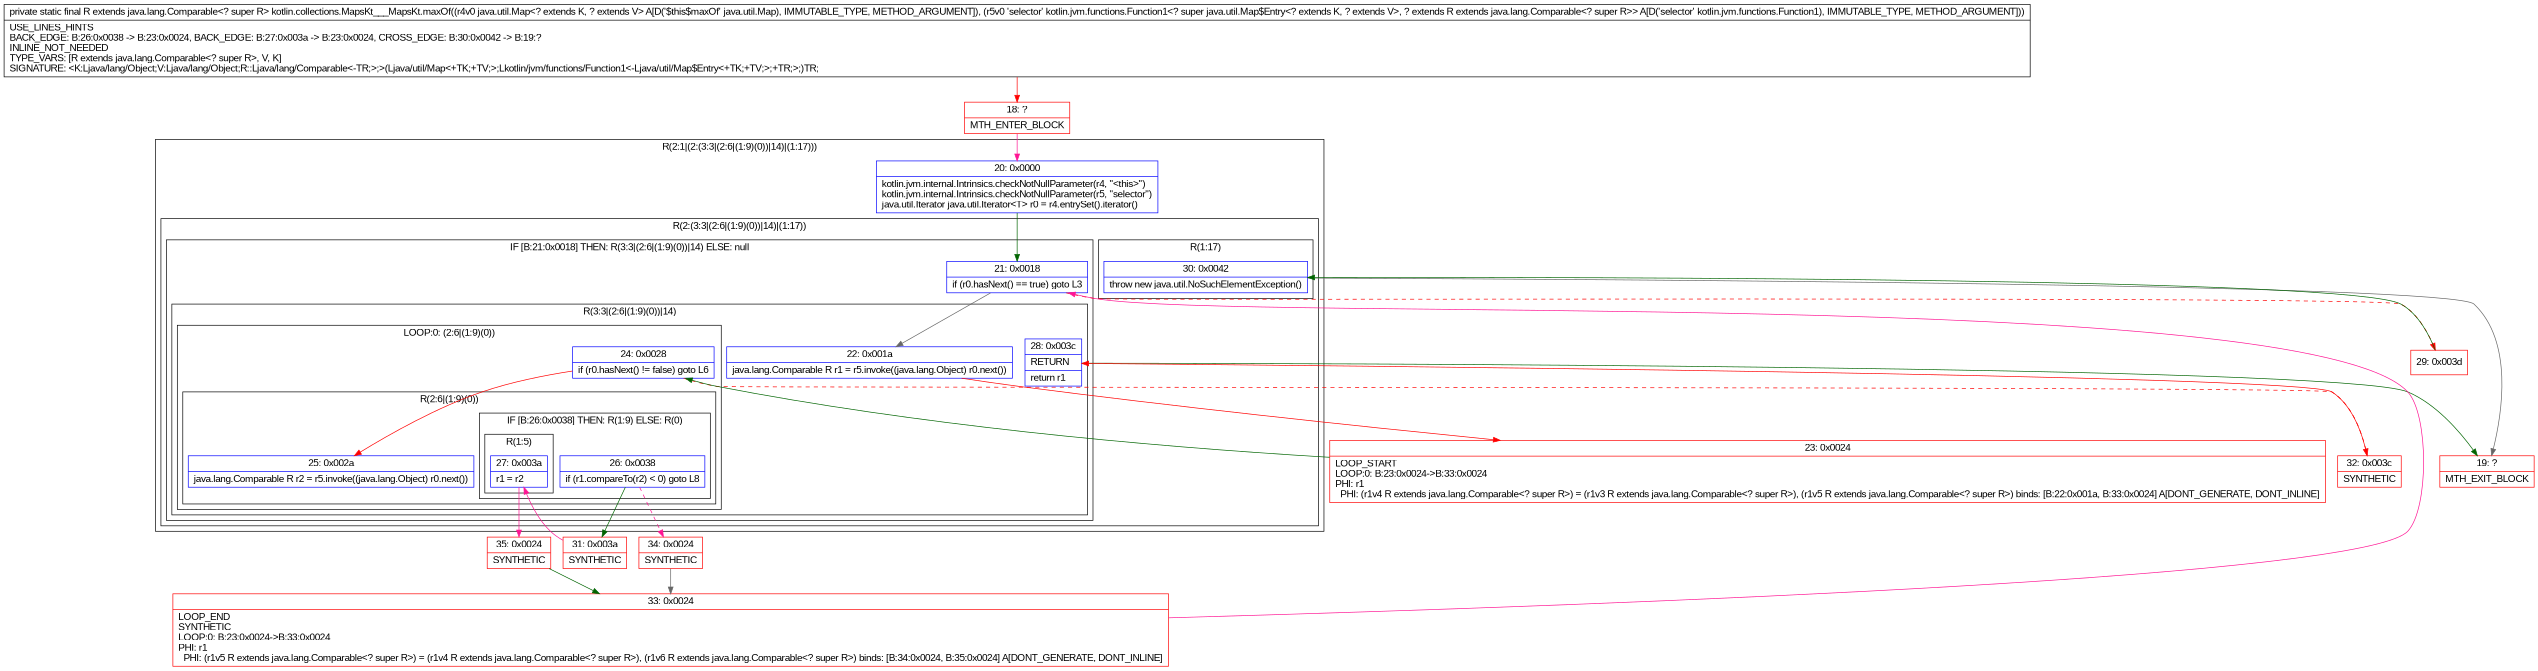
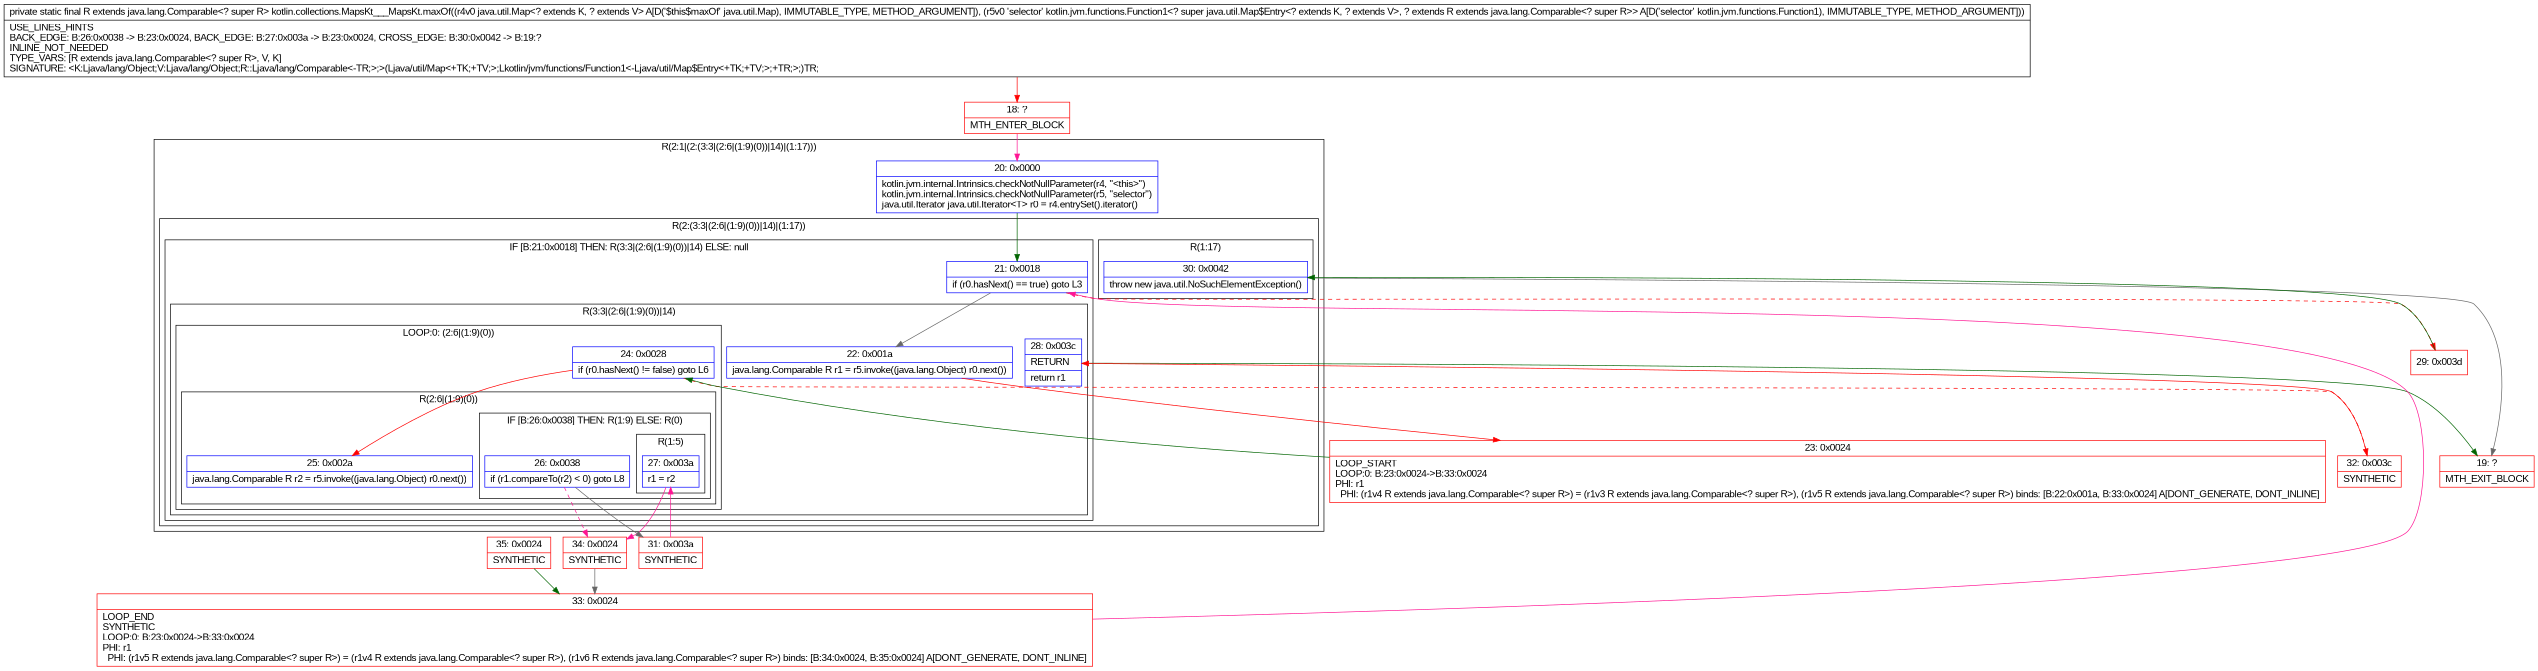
edge "27: 0x003a" -> "35: 0x0024": now "27: 0x003a" -> "34: 0x0024"
edge "26: 0x0038" -> "31: 0x003a": color darkgreen -> gray40
